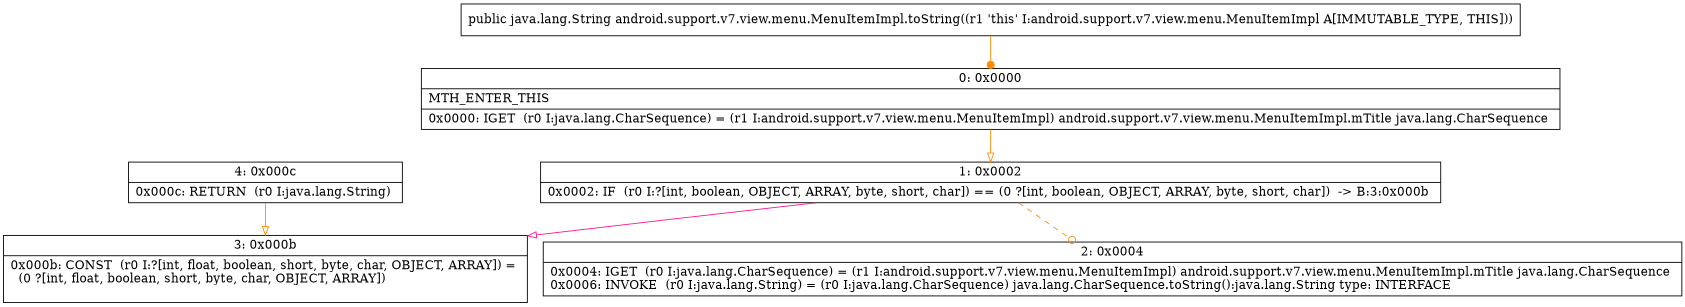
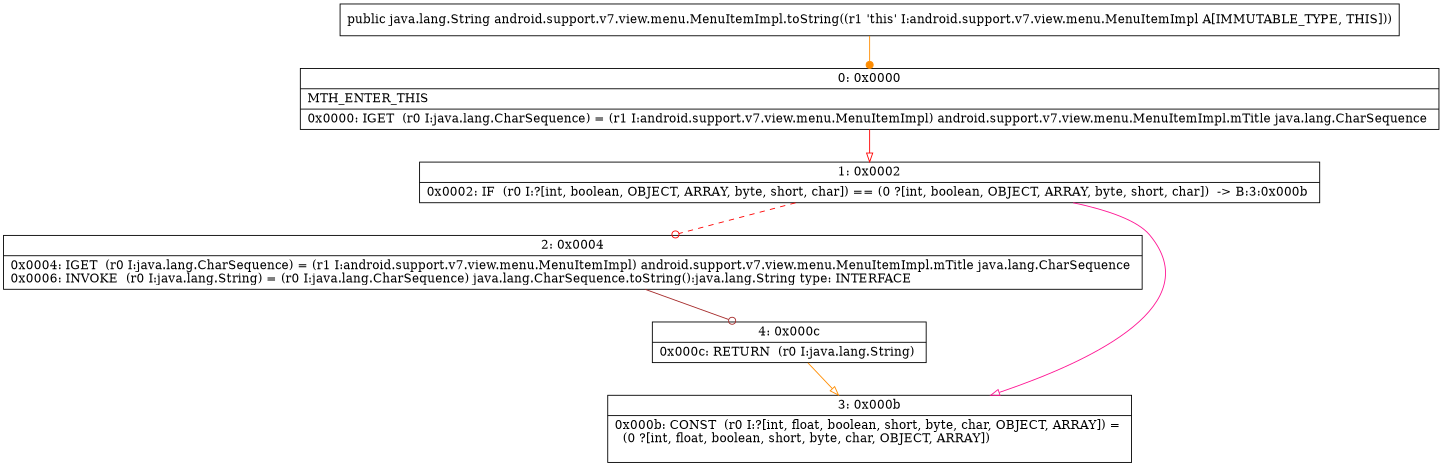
edge "0: 0x0000" -> "1: 0x0002": color darkorange -> red
edge "1: 0x0002" -> "2: 0x0004": color darkorange -> red
edge "2: 0x0004" -> "4: 0x000c": added
